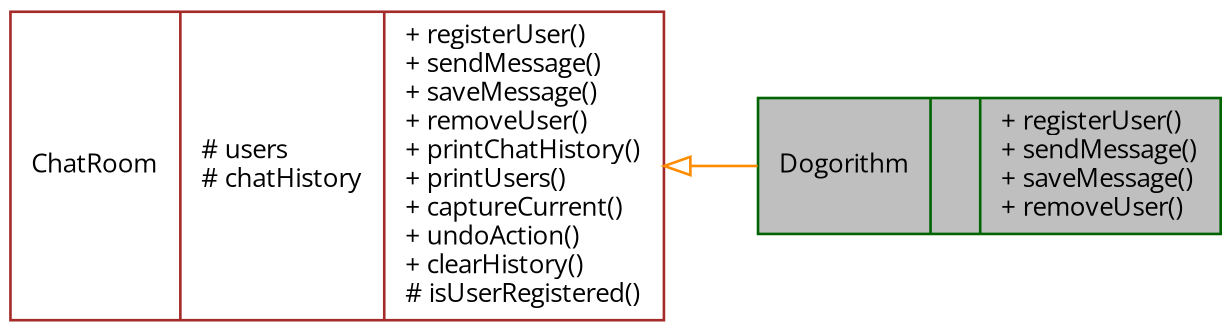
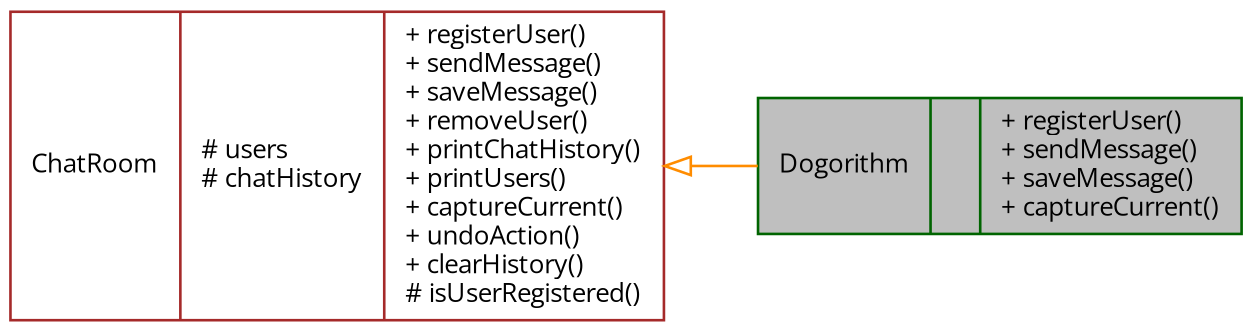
node "Dogorithm": text "+ removeUser()" -> "+ captureCurrent()"
